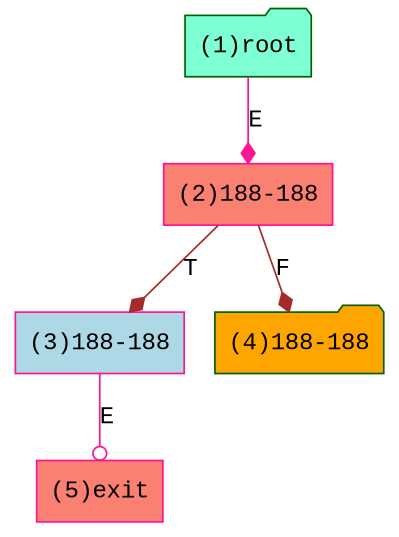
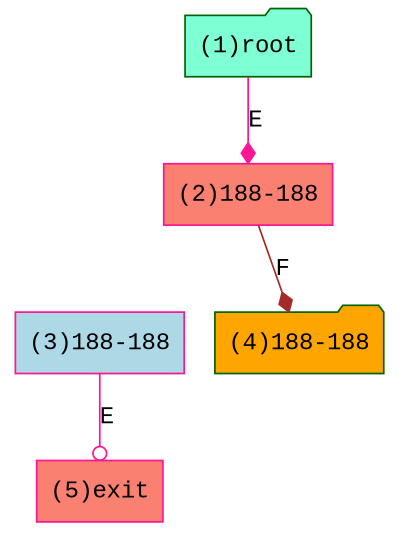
edge "(2)188-188" -> "(3)188-188": removed, label "T"
